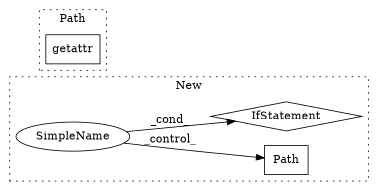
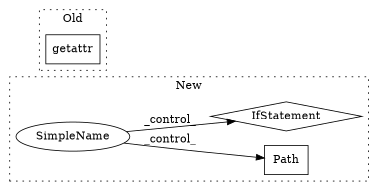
cluster "Path": label "Path" -> "Old"
edge "SimpleName" -> "IfStatement": label "_cond_" -> "_control_"
